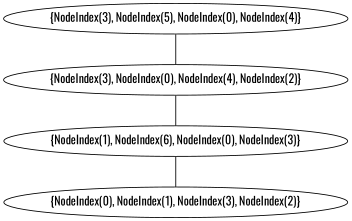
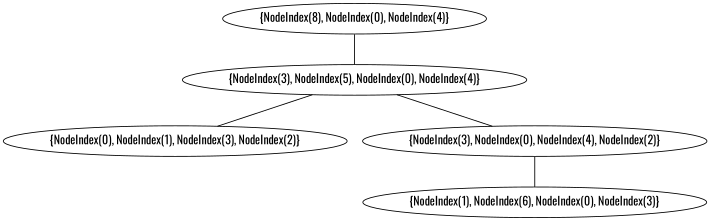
node "{NodeIndex(8), NodeIndex(0), NodeIndex(4)}": added
edge "{NodeIndex(1), NodeIndex(6), NodeIndex(0), NodeIndex(3)}" -- "{NodeIndex(0), NodeIndex(1), NodeIndex(3), NodeIndex(2)}": now "{NodeIndex(3), NodeIndex(5), NodeIndex(0), NodeIndex(4)}" -- "{NodeIndex(0), NodeIndex(1), NodeIndex(3), NodeIndex(2)}"
